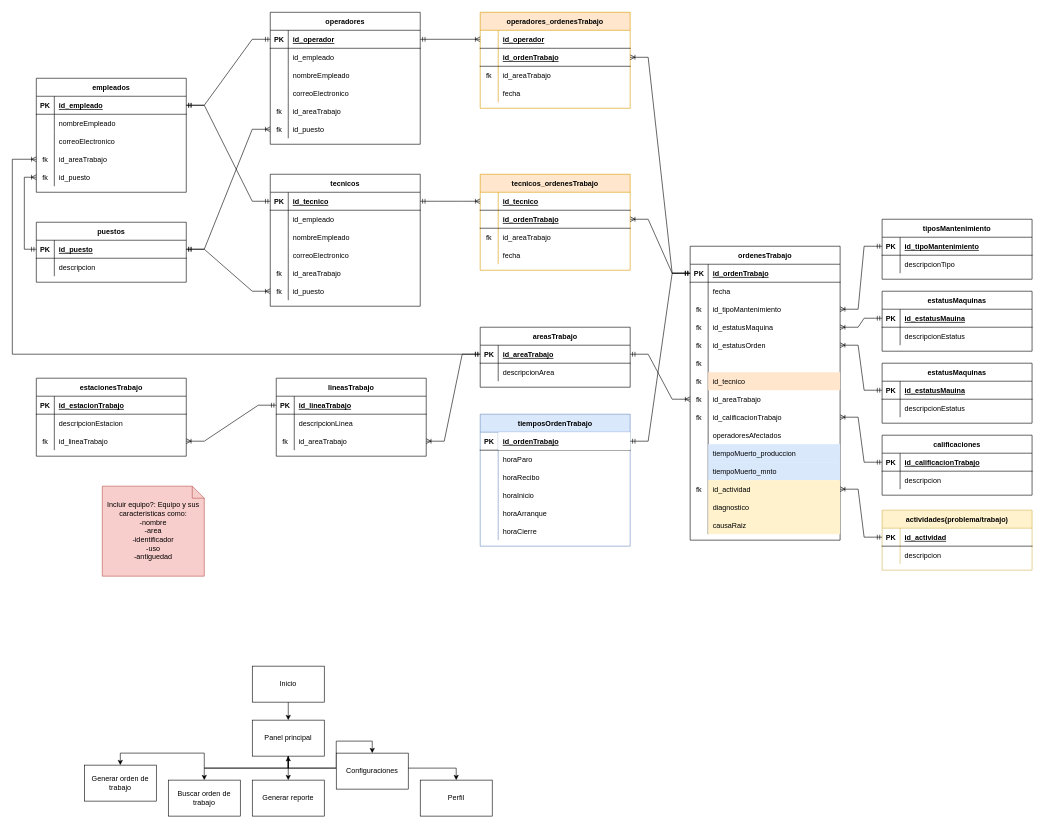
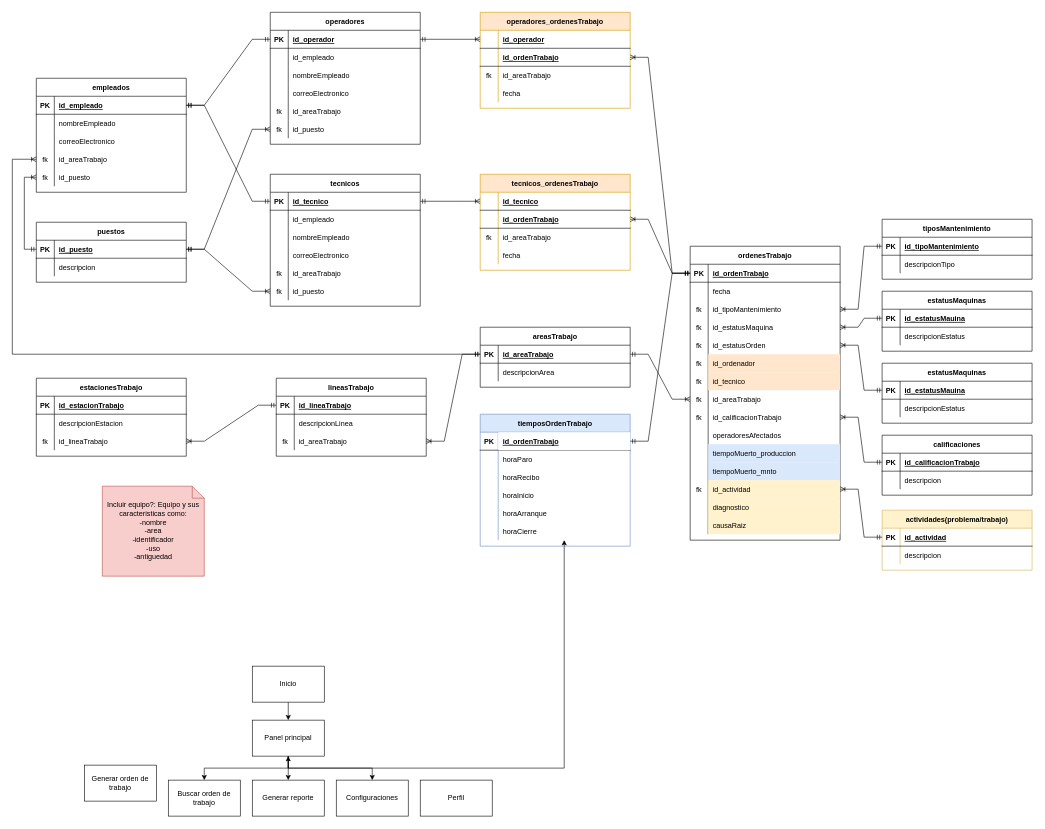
node "id_ordenador": added
edge "Panel principal" -> "Generar orden de trabajo": now "Panel principal" -> "horaCierre"
node "Configuraciones": moved (372, 771) -> (372, 798)
edge "Panel principal" -> "Perfil": removed
